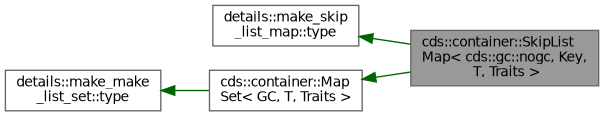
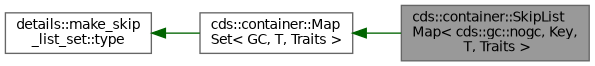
node "details::make_skip _list_map::type": removed
node "details::make_make _list_set::type": label "details::make_make _list_set::type" -> "details::make_skip _list_set::type"
